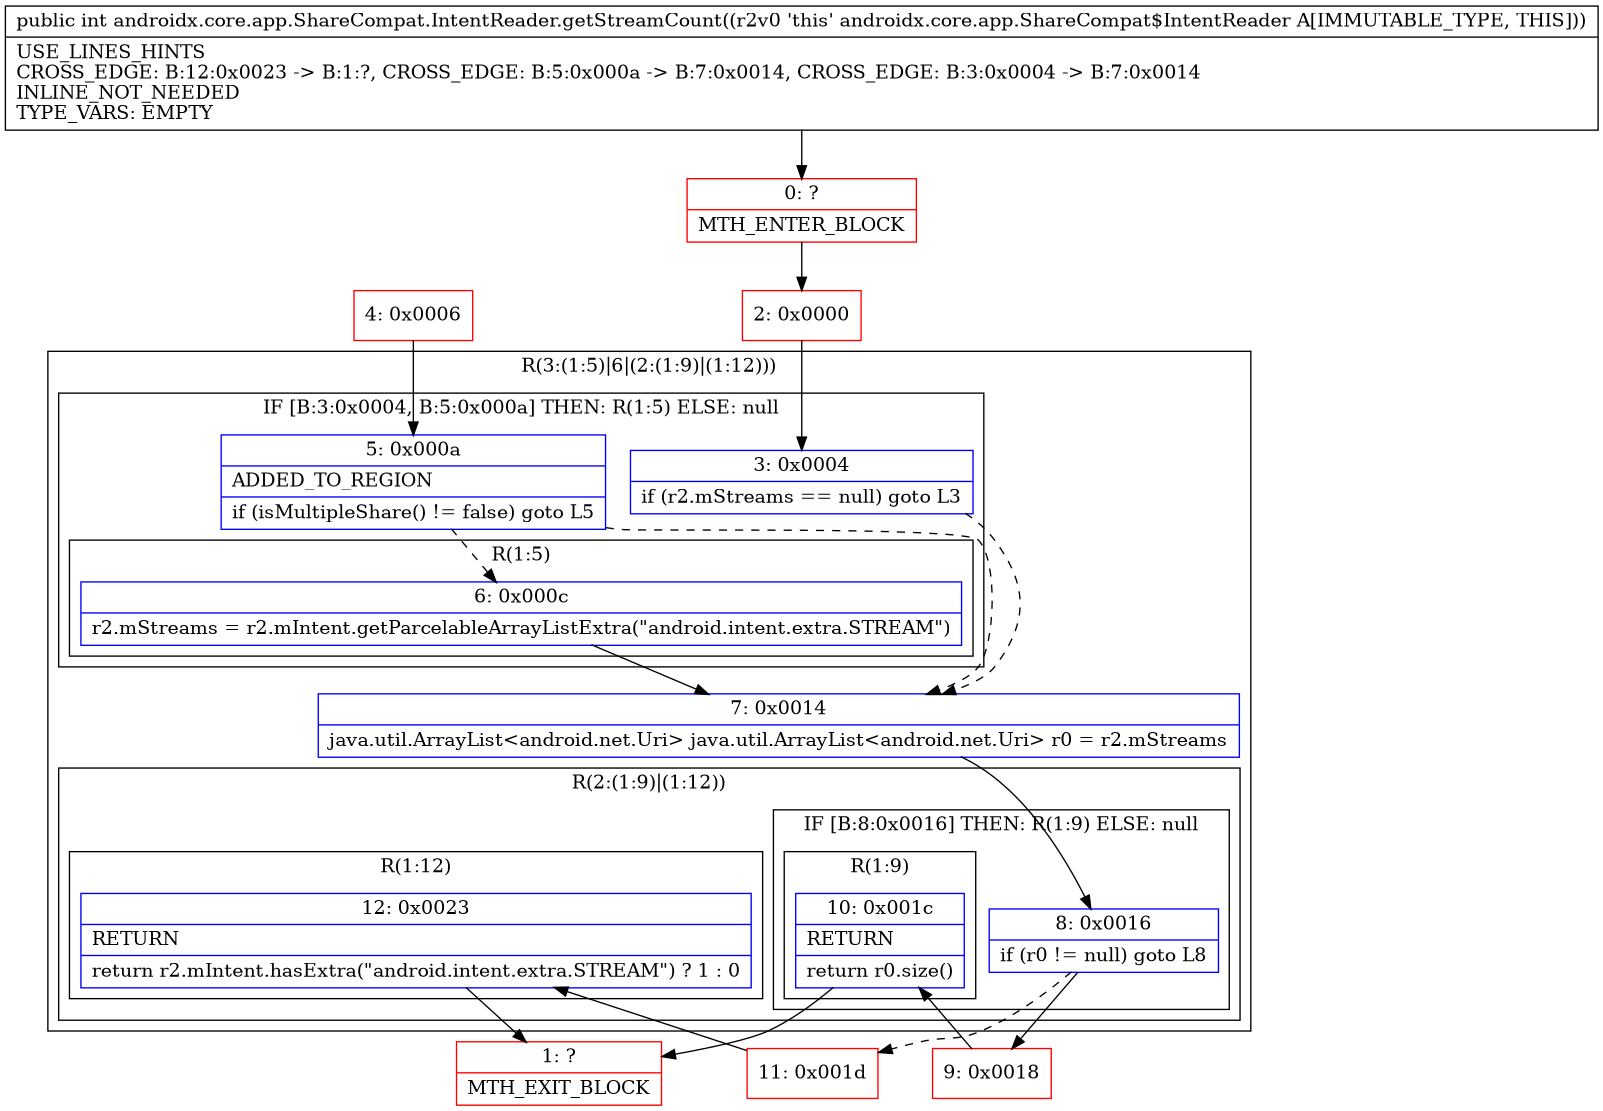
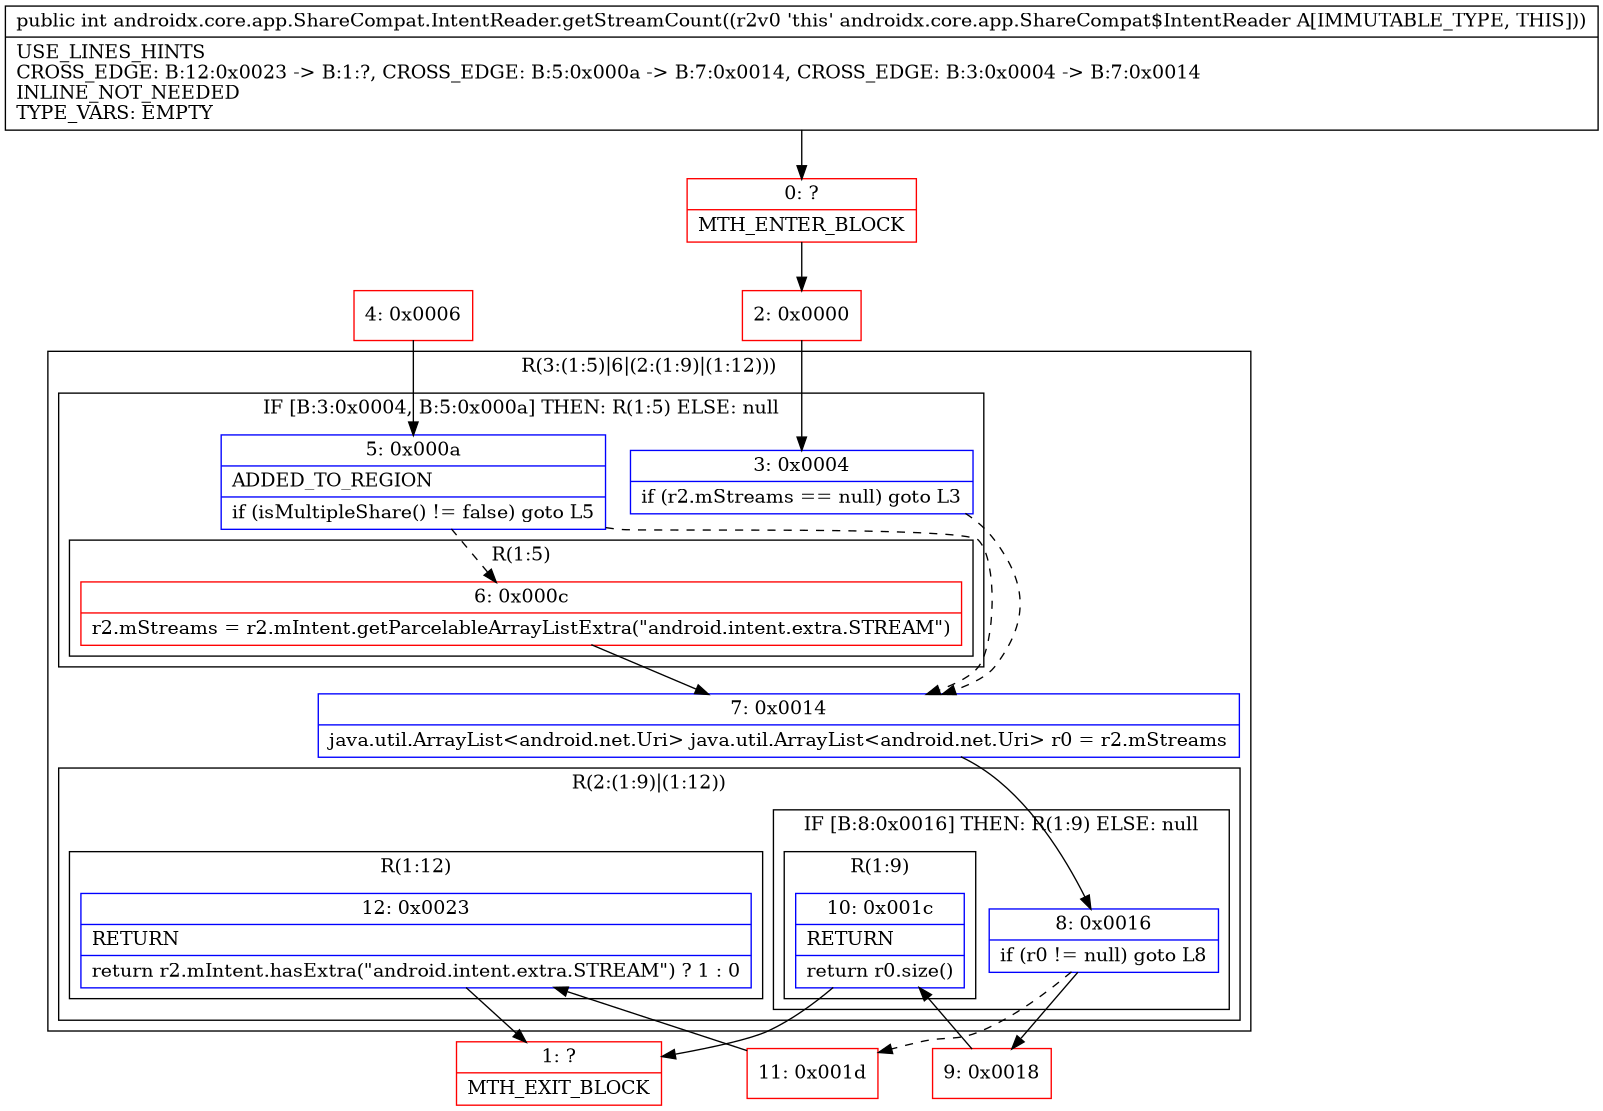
node "6: 0x000c": color blue -> red
